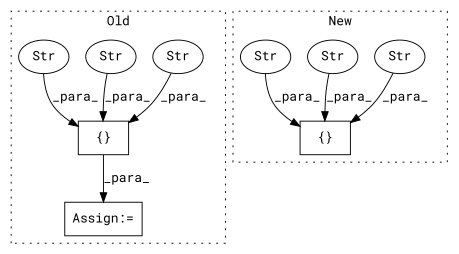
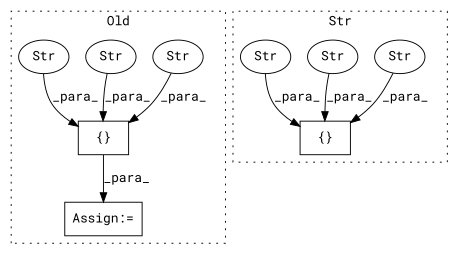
cluster "New": label "New" -> "Str"
